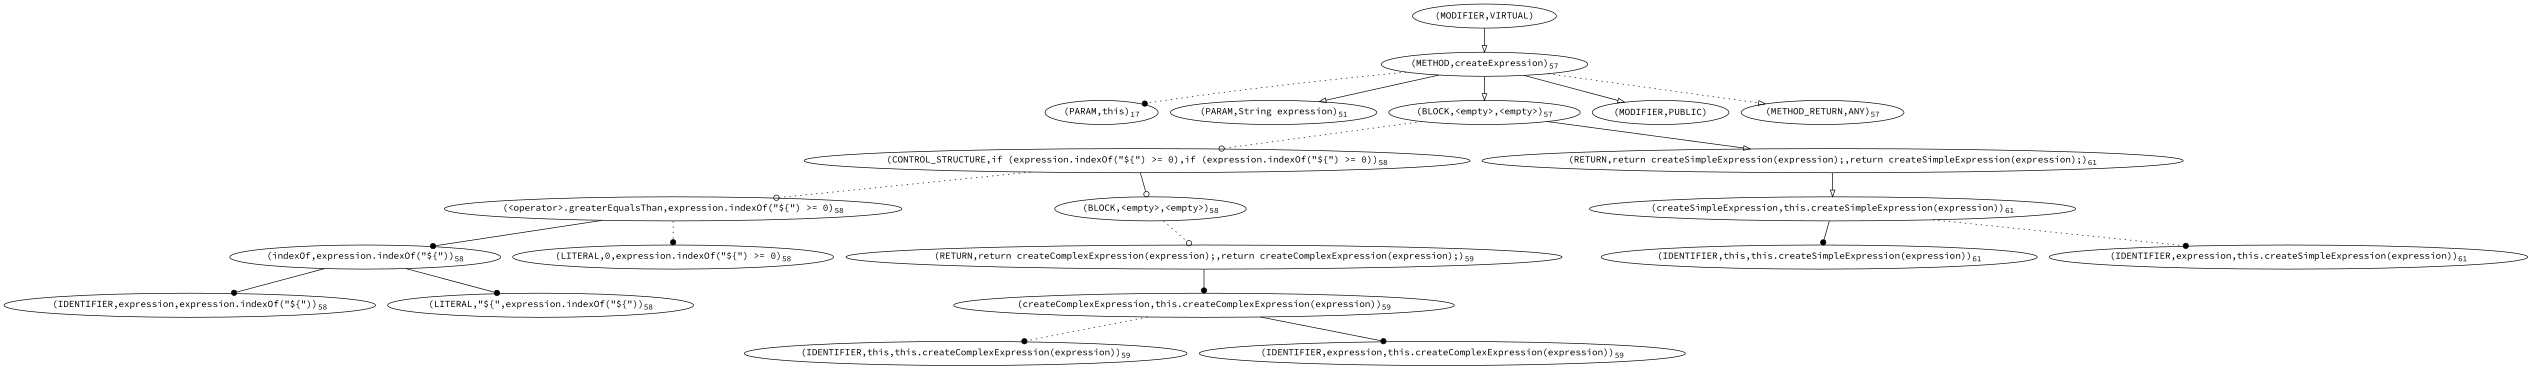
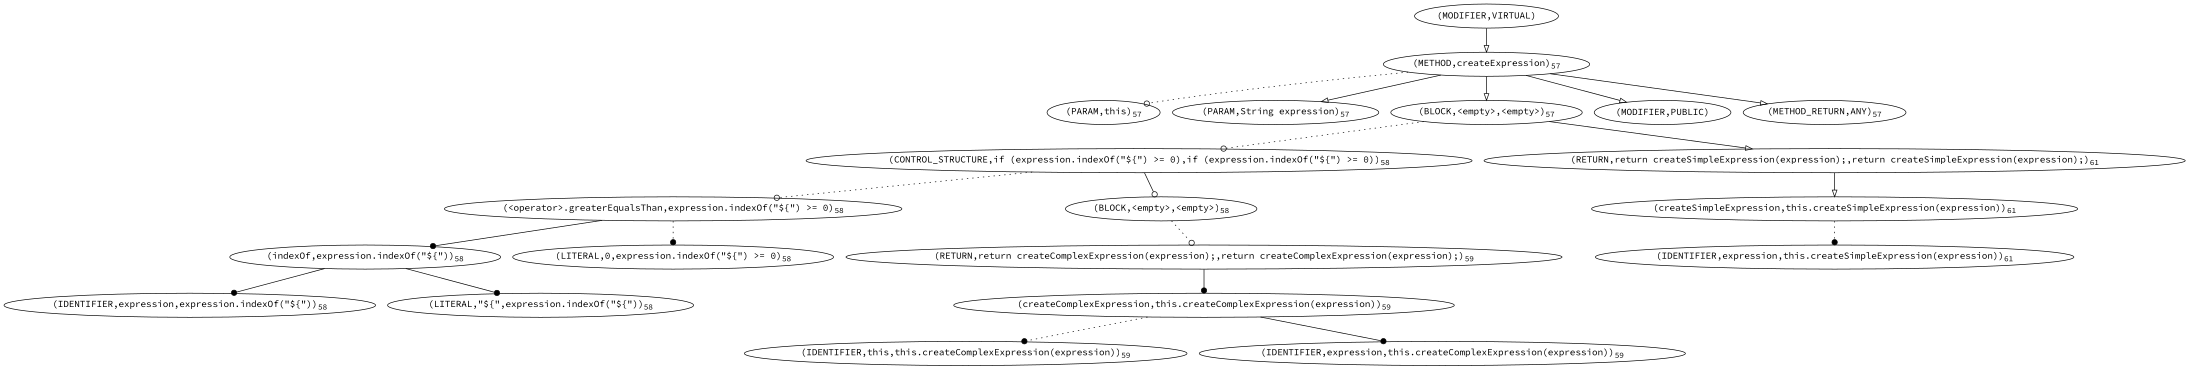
edge "(METHOD,createExpression)" -> "(PARAM,this)": arrowhead dot -> odot
edge "(METHOD,createExpression)" -> "(METHOD_RETURN,ANY)": style dotted -> solid
node "(PARAM,this)": text "17" -> "57"
node "(PARAM,String expression)": text "51" -> "57"
node "(IDENTIFIER,this,this.createSimpleExpression(expression))": removed
